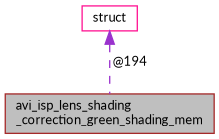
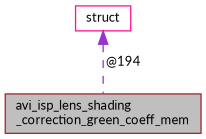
node "avi_isp_lens_shading _correction_green_shading_mem": label "avi_isp_lens_shading _correction_green_shading_mem" -> "avi_isp_lens_shading _correction_green_coeff_mem"
